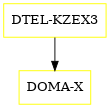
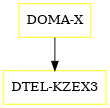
edge "DTEL-KZEX3" -> "DOMA-X": reversed
